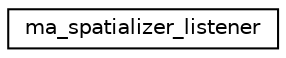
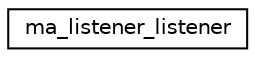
node "ma_spatializer_listener": label "ma_spatializer_listener" -> "ma_listener_listener"
